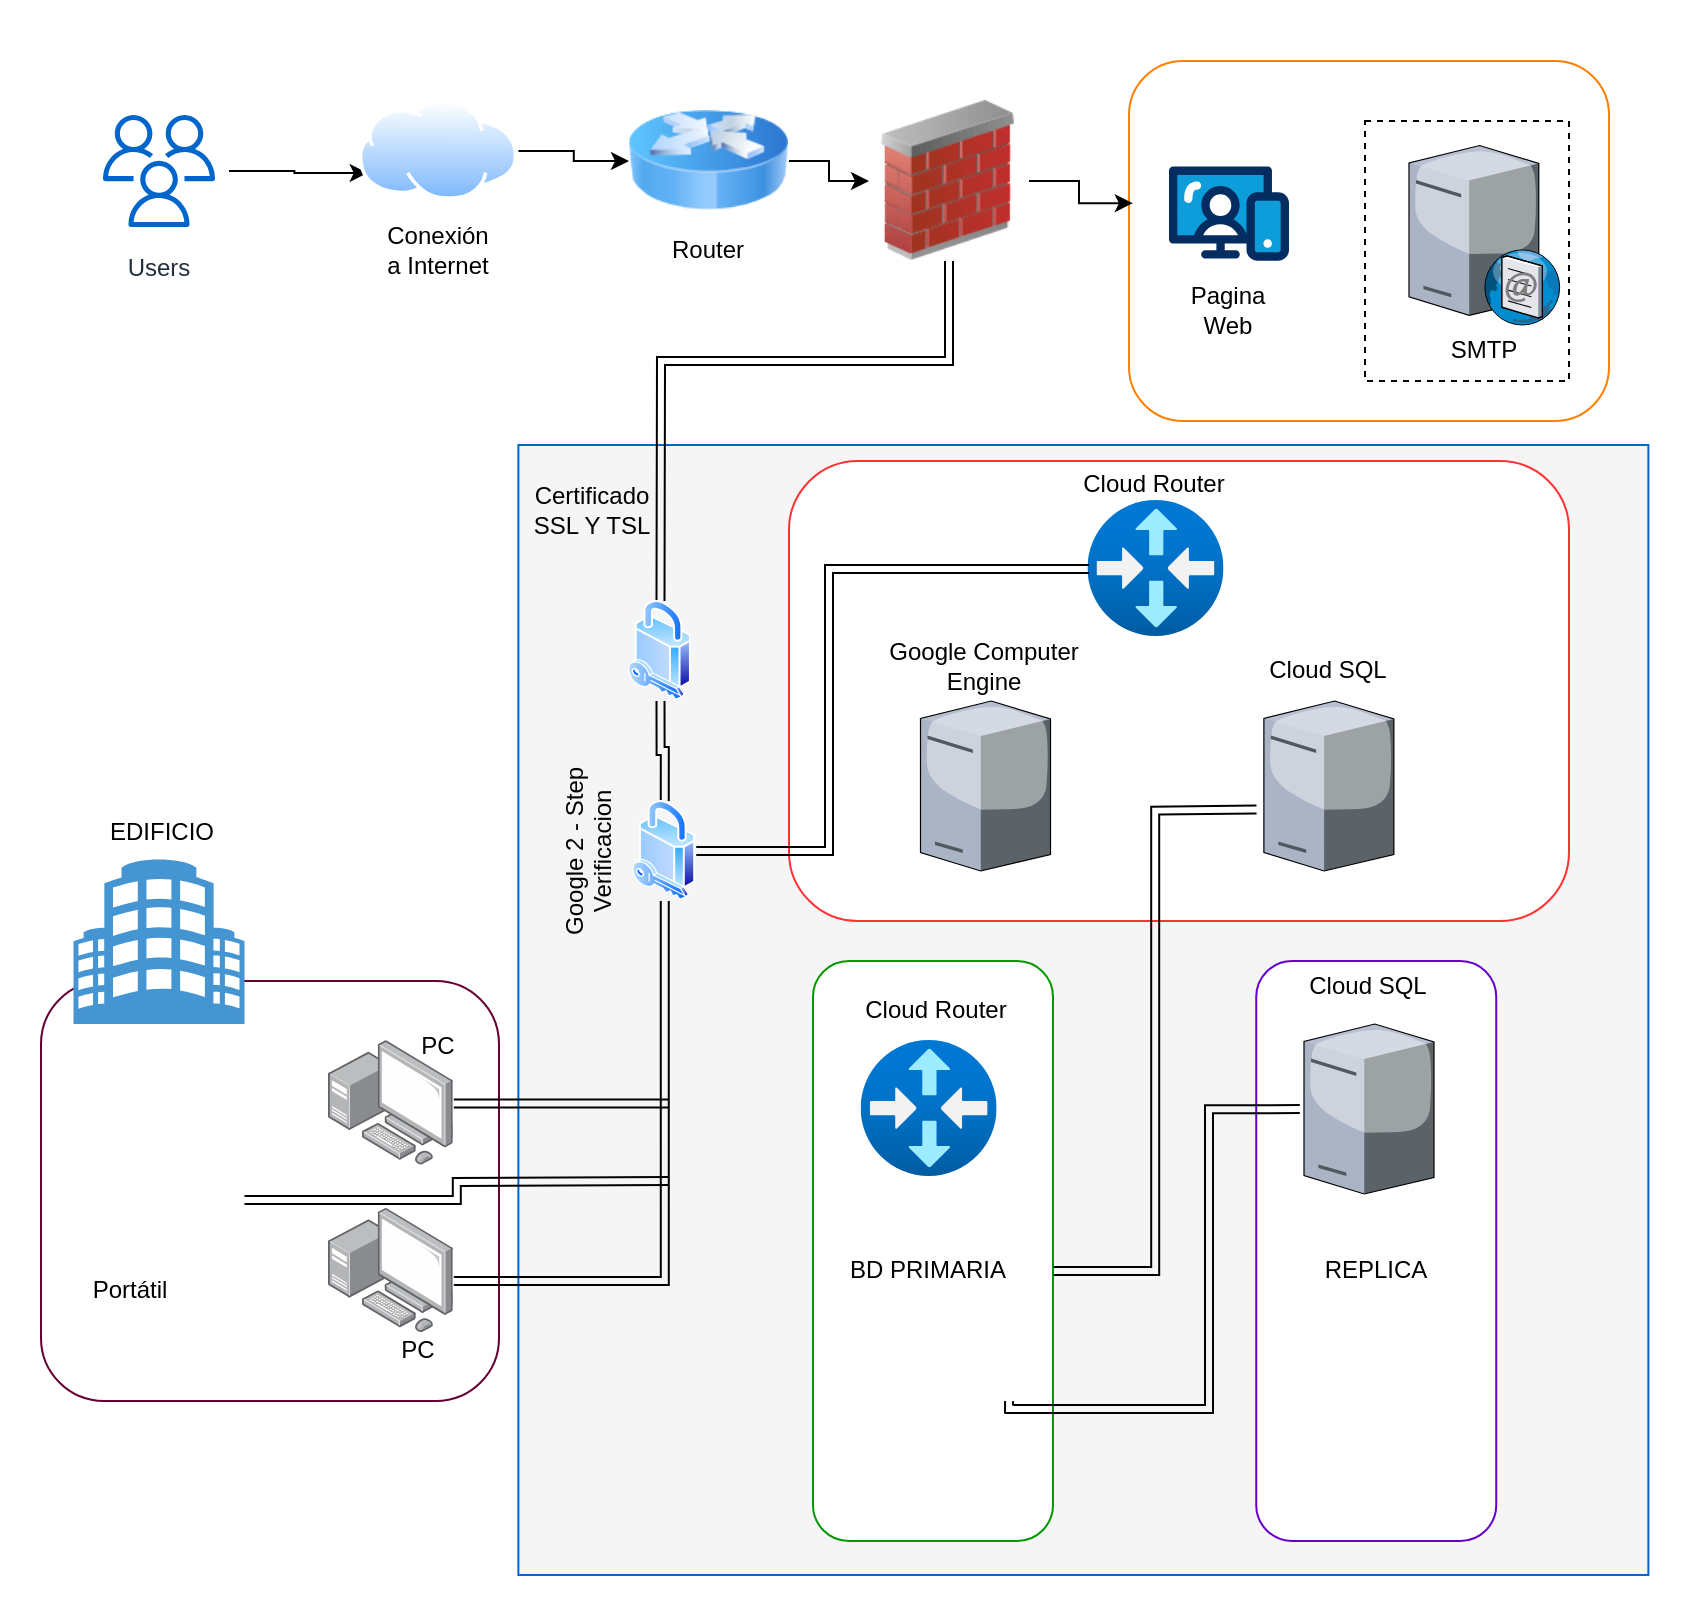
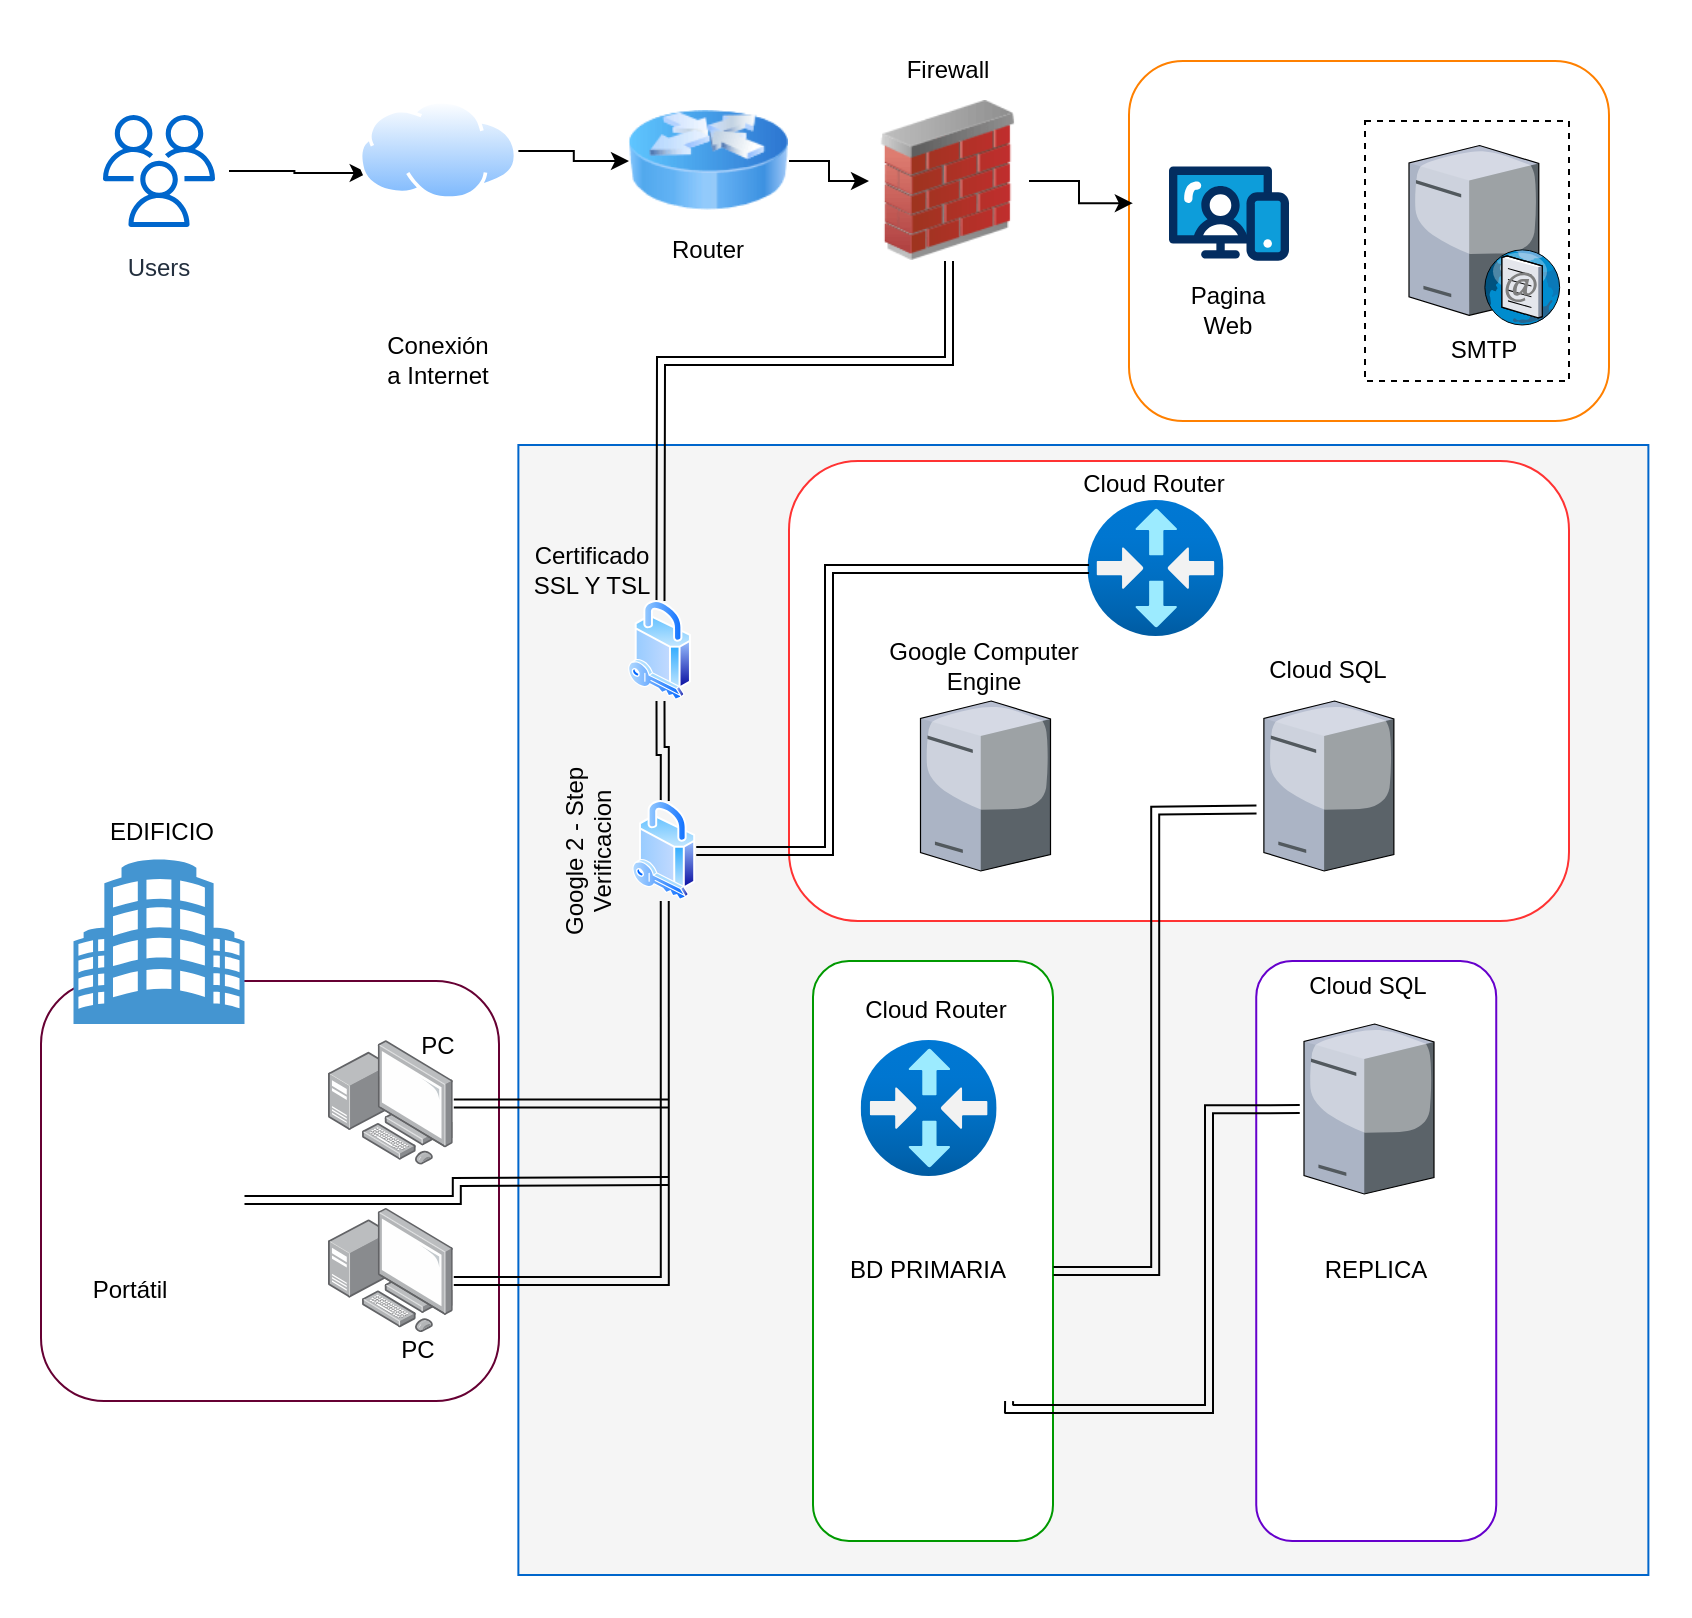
node "Firewall": added
node "Conexión a Internet": moved (439, 251) -> (439, 361)
node "Certificado SSL Y TSL": moved (593, 511) -> (593, 571)
